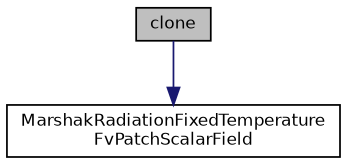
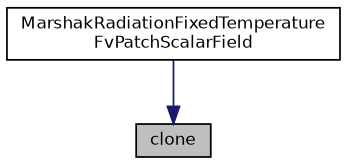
edge "clone" -> "MarshakRadiationFixedTemperature FvPatchScalarField": reversed
